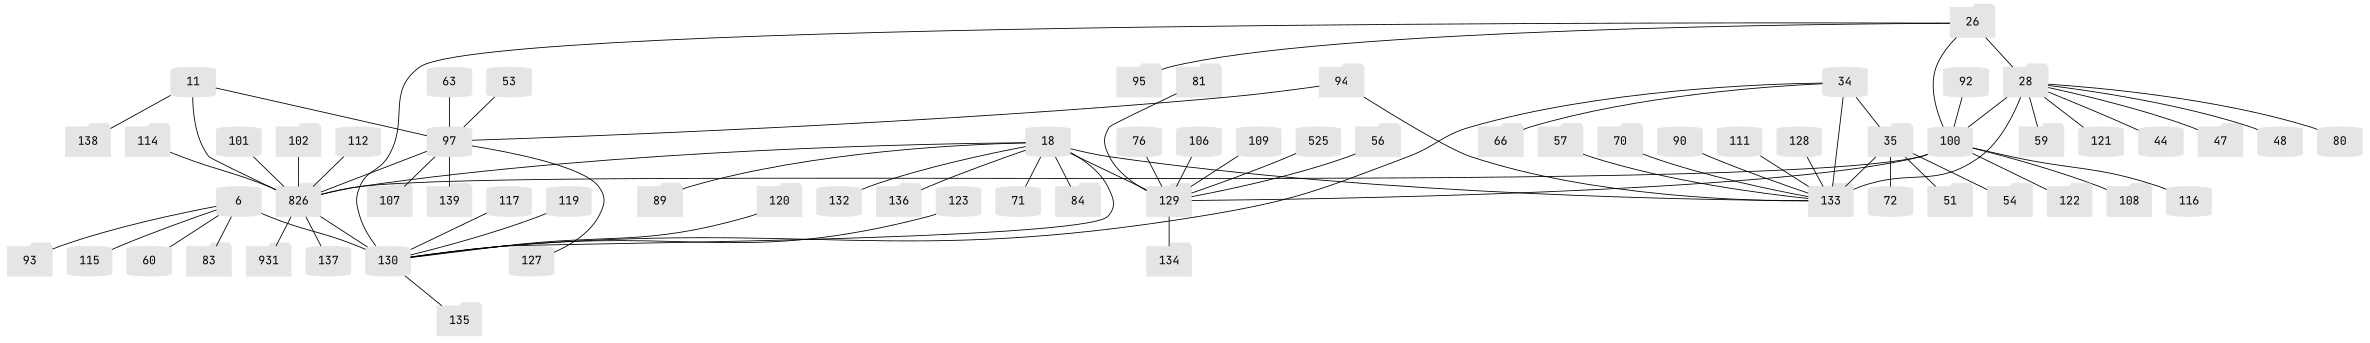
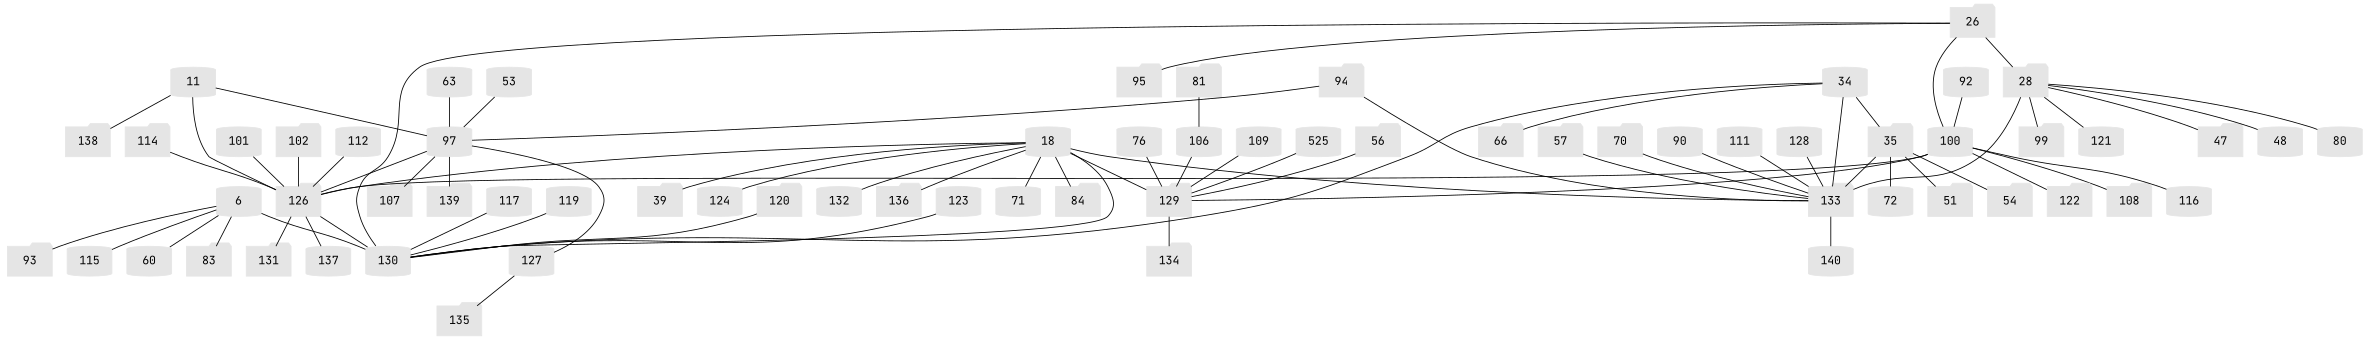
edge "28" -- "100": removed
edge "81" -- "129": now "81" -- "106"
node "59": label "59" -> "99"
node "44": removed
node "826": label "826" -> "126"
node "89": label "89" -> "39"
node "124": added
node "931": label "931" -> "131"
node "140": added
edge "130" -- "135": now "127" -- "135"
